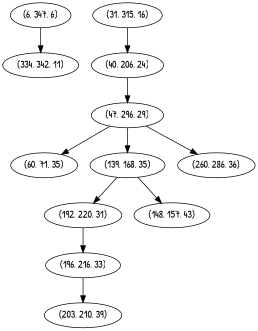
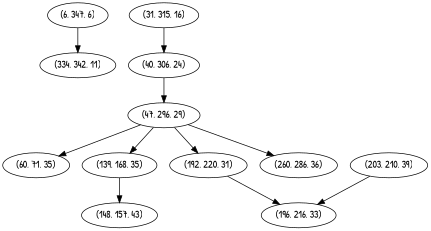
node "(40, 206, 24)": label "(40, 206, 24)" -> "(40, 306, 24)"
edge "(139, 168, 35)" -> "(192, 220, 31)": now "(47, 296, 29)" -> "(192, 220, 31)"
edge "(196, 216, 33)" -> "(203, 210, 39)": reversed
